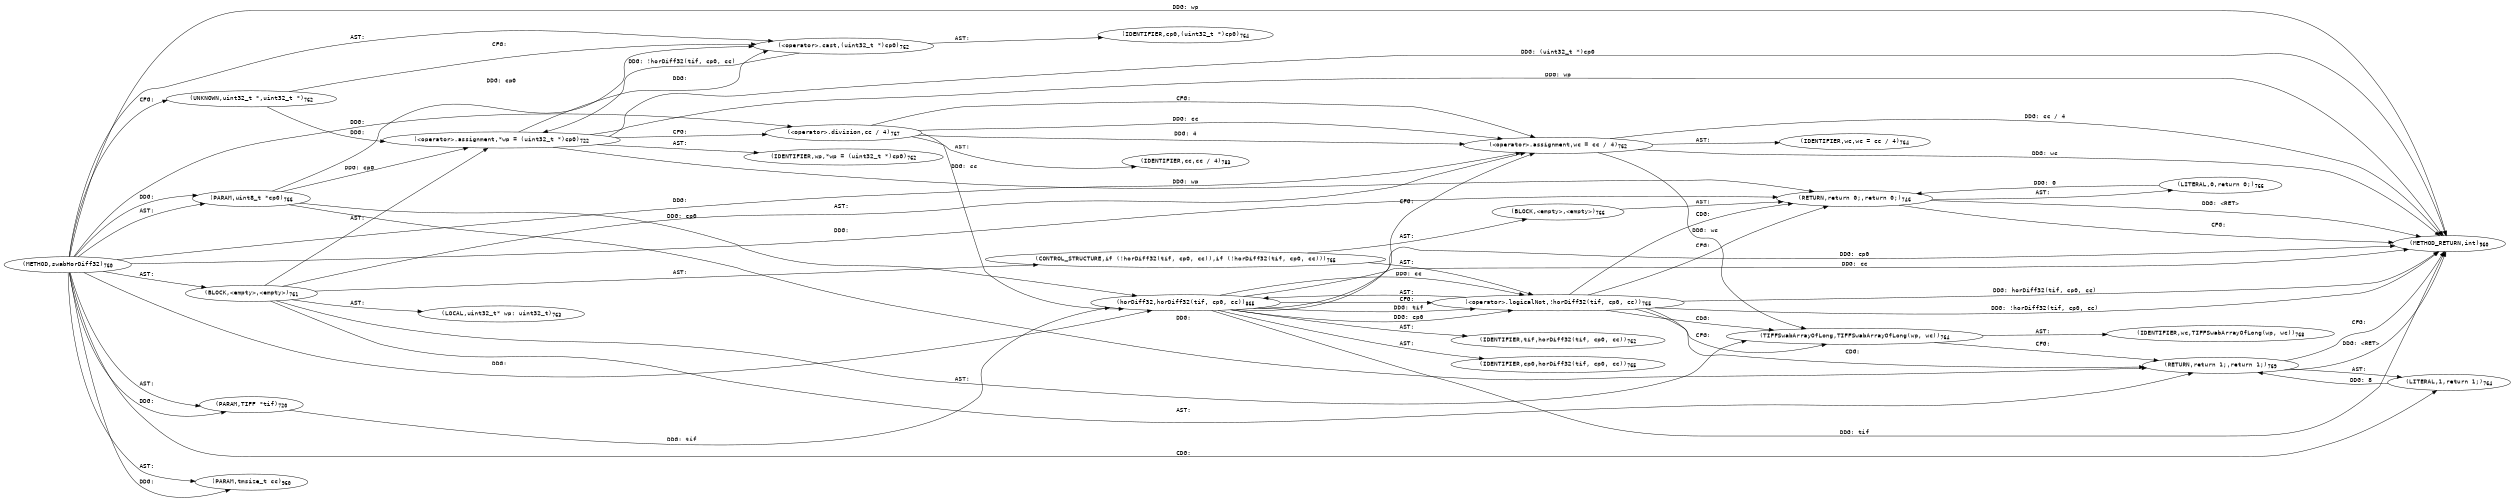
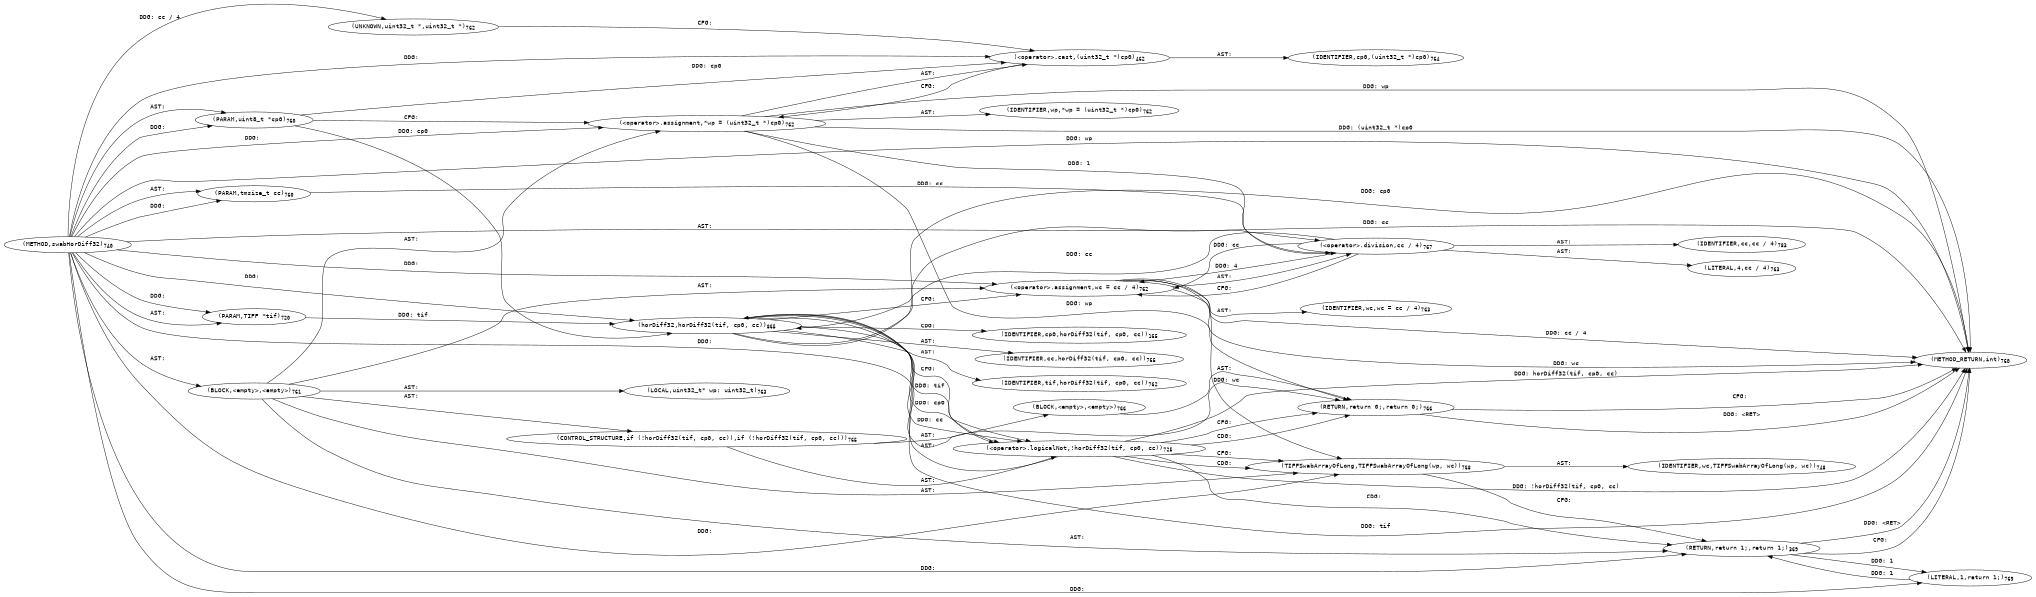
edge "(METHOD,swabHorDiff32)" -> "(<operator>.cast,(uint32_t *)cp0)": label "AST: " -> "DDG: "
node "(<operator>.cast,(uint32_t *)cp0)": text "762" -> "462"
edge "(<operator>.cast,(uint32_t *)cp0)" -> "(<operator>.assignment,*wp = (uint32_t *)cp0)": label "DDG: !horDiff32(tif, cp0, cc)" -> "CFG: "
edge "(<operator>.assignment,*wp = (uint32_t *)cp0)" -> "(<operator>.cast,(uint32_t *)cp0)": label "DDG: " -> "AST: "
edge "(METHOD,swabHorDiff32)" -> "(UNKNOWN,uint32_t *,uint32_t *)": label "CFG: " -> "DDG: cc / 4"
edge "(METHOD,swabHorDiff32)" -> "(<operator>.division,cc / 4)": label "DDG: " -> "AST: "
edge "(UNKNOWN,uint32_t *,uint32_t *)" -> "(<operator>.assignment,*wp = (uint32_t *)cp0)": now "(METHOD,swabHorDiff32)" -> "(<operator>.assignment,*wp = (uint32_t *)cp0)"
edge "(<operator>.assignment,*wp = (uint32_t *)cp0)" -> "(<operator>.division,cc / 4)": label "CFG: " -> "DDG: 1"
node "(<operator>.assignment,*wp = (uint32_t *)cp0)": text "722" -> "762"
node "(IDENTIFIER,wc,wc = cc / 4)": text "764" -> "763"
edge "(PARAM,uint8_t *cp0)" -> "(<operator>.assignment,*wp = (uint32_t *)cp0)": label "DDG: cp0" -> "CFG: "
node "(LITERAL,0,return 0;)": removed
edge "(PARAM,tmsize_t cc)" -> "(<operator>.division,cc / 4)": added, label "DDG: cc"
node "(PARAM,uint8_t *cp0)": text "766" -> "760"
node "(RETURN,return 0;,return 0;)": text "746" -> "766"
node "(METHOD_RETURN,int)": text "960" -> "760"
node "(METHOD,swabHorDiff32)": text "760" -> "740"
node "(LITERAL,4,cc / 4)": added
edge "(<operator>.assignment,wc = cc / 4)" -> "(<operator>.division,cc / 4)": added, label "AST:"
node "(<operator>.logicalNot,!horDiff32(tif, cp0, cc))": text "765" -> "725"
node "(IDENTIFIER,wc,TIFFSwabArrayOfLong(wp, wc))": text "768" -> "748"
node "(TIFFSwabArrayOfLong,TIFFSwabArrayOfLong(wp, wc))": text "764" -> "768"
edge "(horDiff32,horDiff32(tif, cp0, cc))" -> "(IDENTIFIER,cp0,horDiff32(tif, cp0, cc))": label "AST: " -> "CDG: "
edge "(PARAM,uint8_t *cp0)" -> "(RETURN,return 1;,return 1;)": now "(METHOD,swabHorDiff32)" -> "(RETURN,return 1;,return 1;)"
node "(IDENTIFIER,cc,horDiff32(tif, cp0, cc))": added
node "(IDENTIFIER,cp0,horDiff32(tif, cp0, cc))": text "765" -> "165"
node "(RETURN,return 1;,return 1;)": text "769" -> "369"
edge "(RETURN,return 1;,return 1;)" -> "(LITERAL,1,return 1;)": label "AST: " -> "DDG: 1"
edge "(LITERAL,1,return 1;)" -> "(RETURN,return 1;,return 1;)": label "DDG: 8" -> "DDG: 1"
node "(LITERAL,1,return 1;)": text "764" -> "769"
edge "(METHOD,swabHorDiff32)" -> "(LITERAL,1,return 1;)": label "CDG: " -> "DDG: "
node "(PARAM,tmsize_t cc)": text "960" -> "760"
edge "(METHOD,swabHorDiff32)" -> "(TIFFSwabArrayOfLong,TIFFSwabArrayOfLong(wp, wc))": added, label "DDG:"
